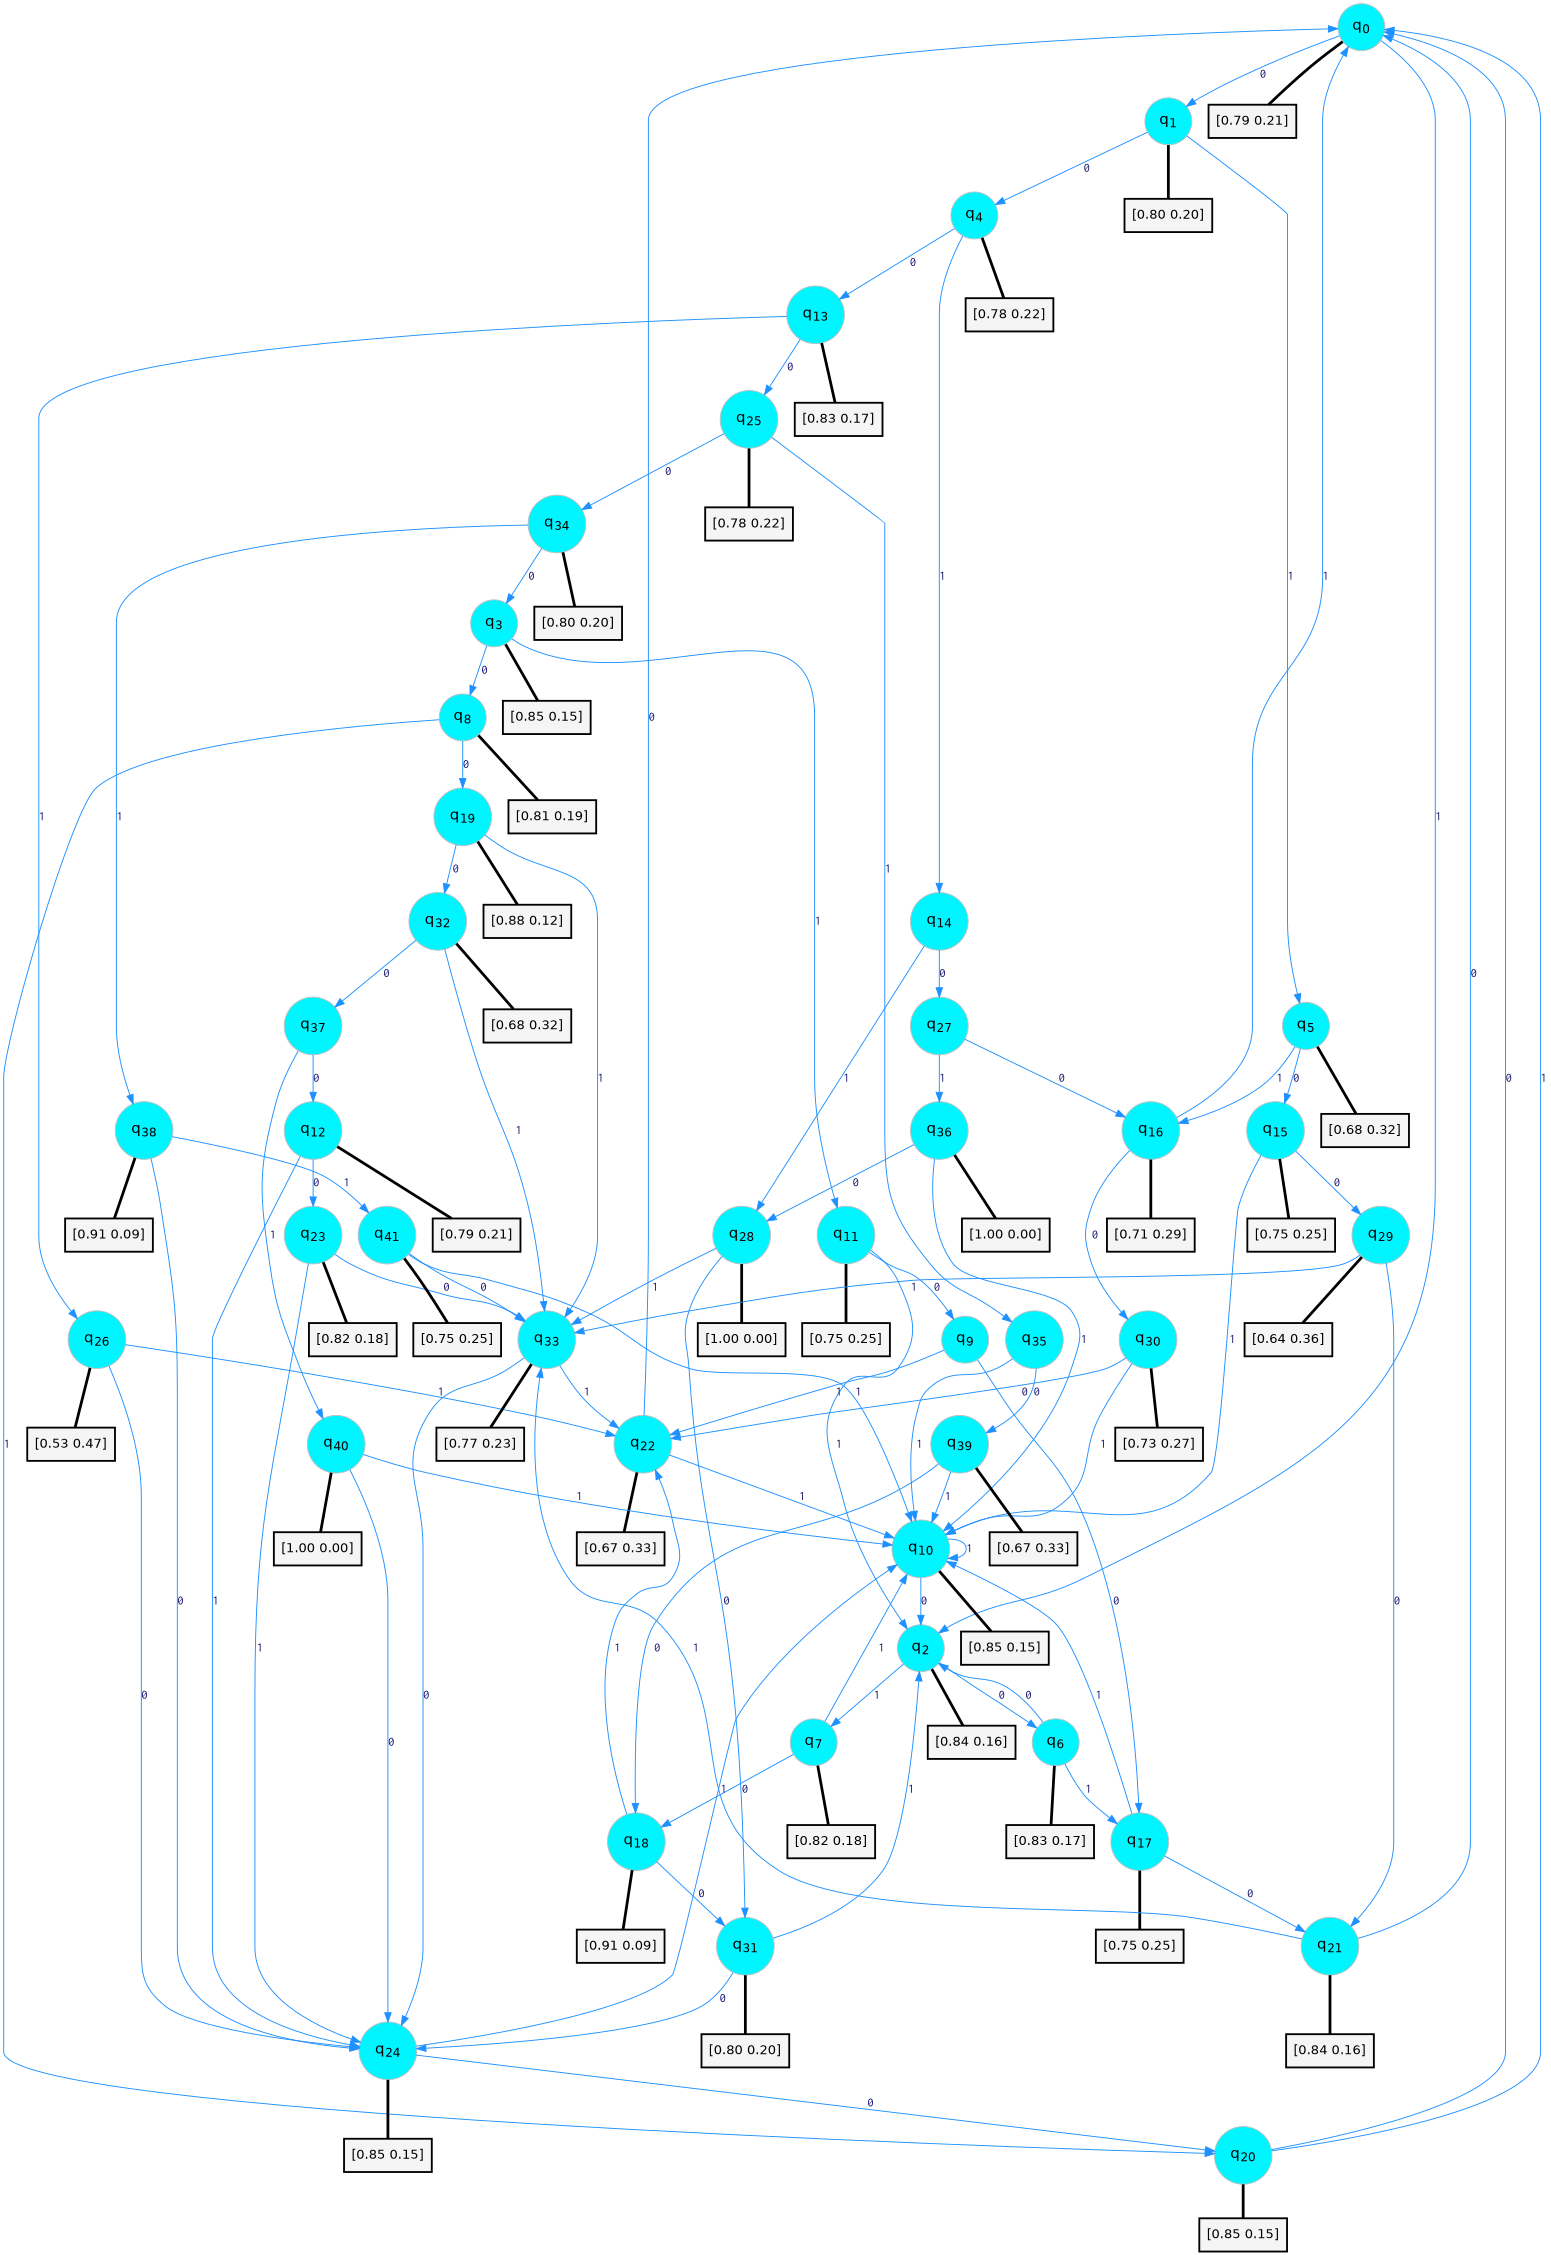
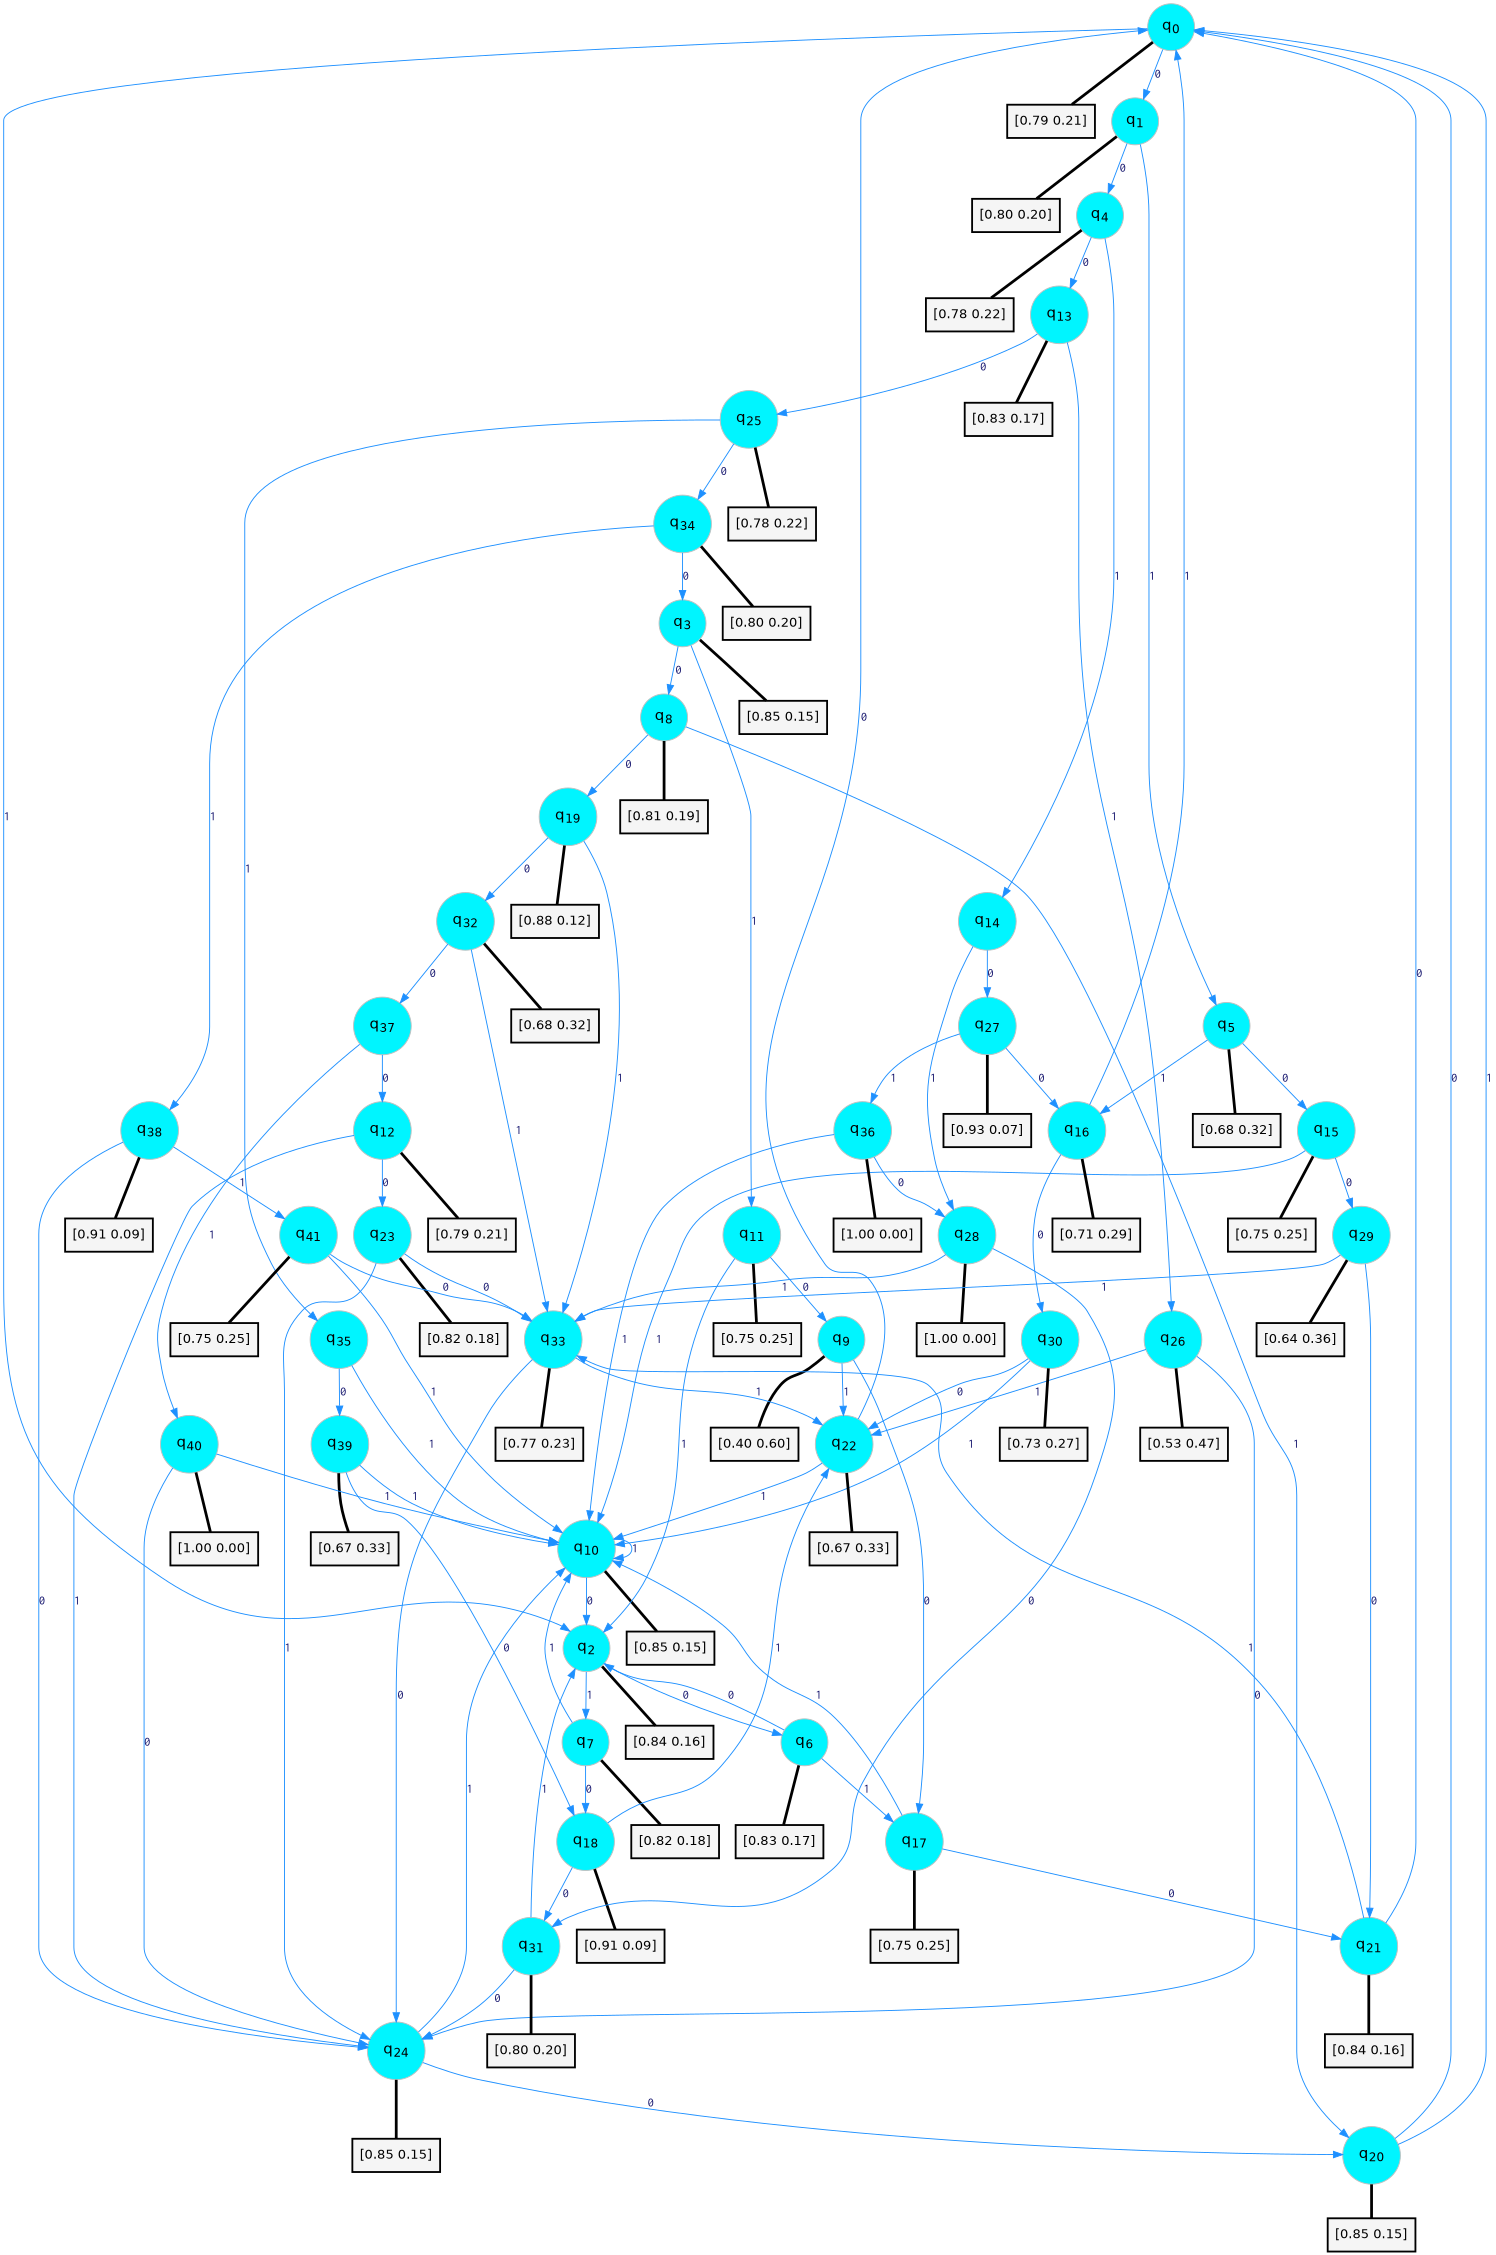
node "[0.93 0.07]": added
node "[0.40 0.60]": added
